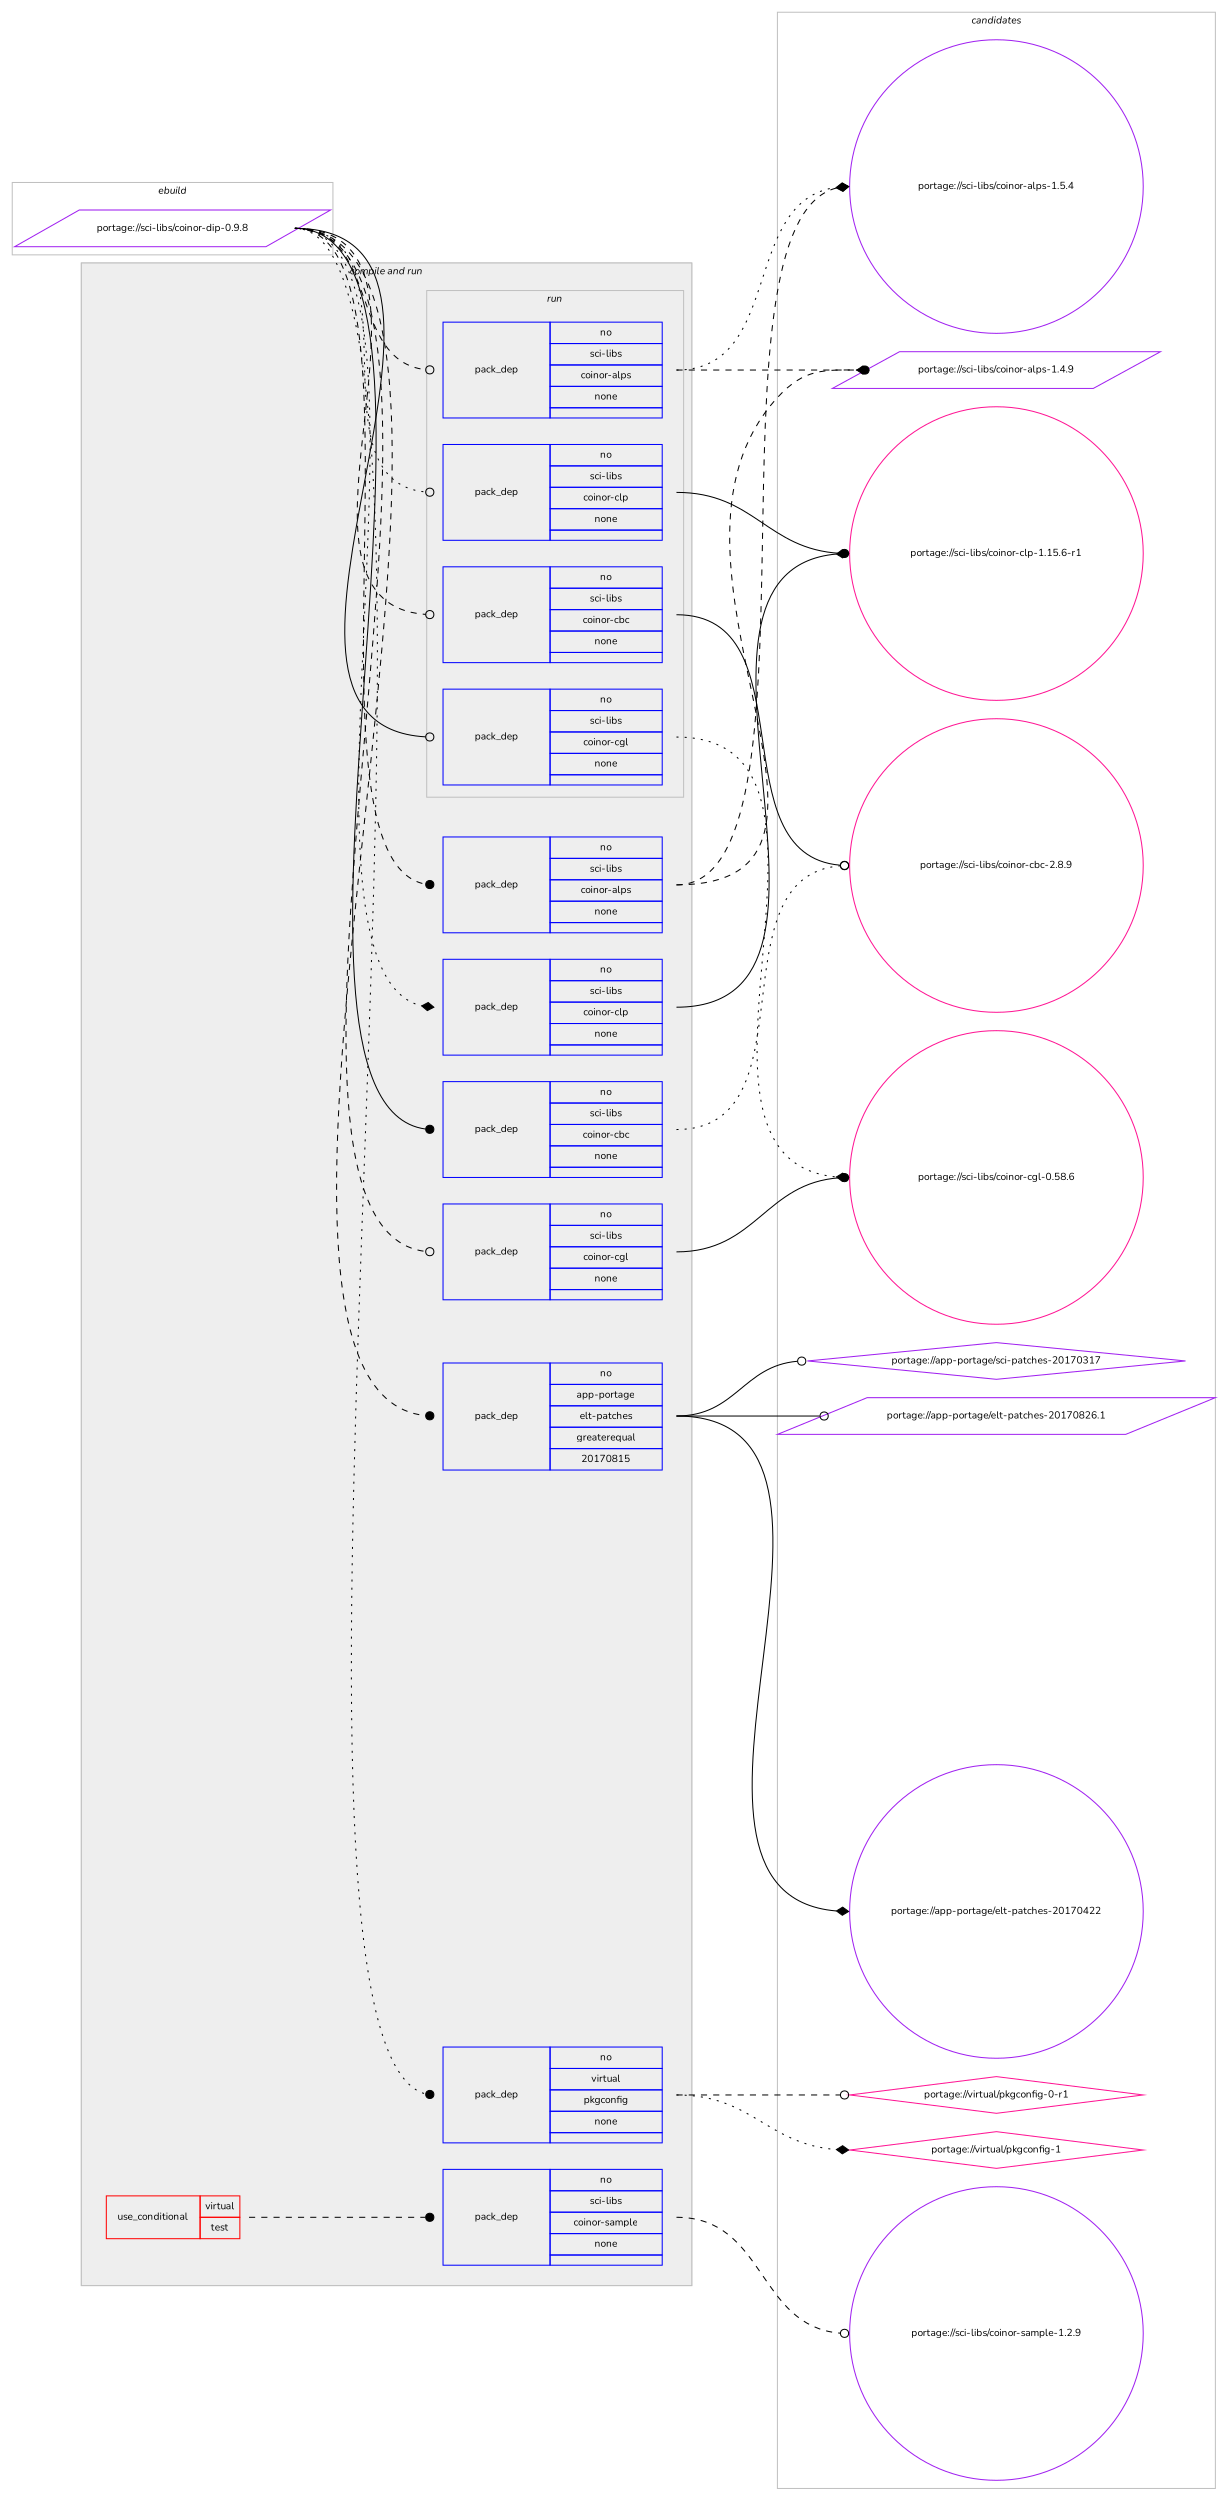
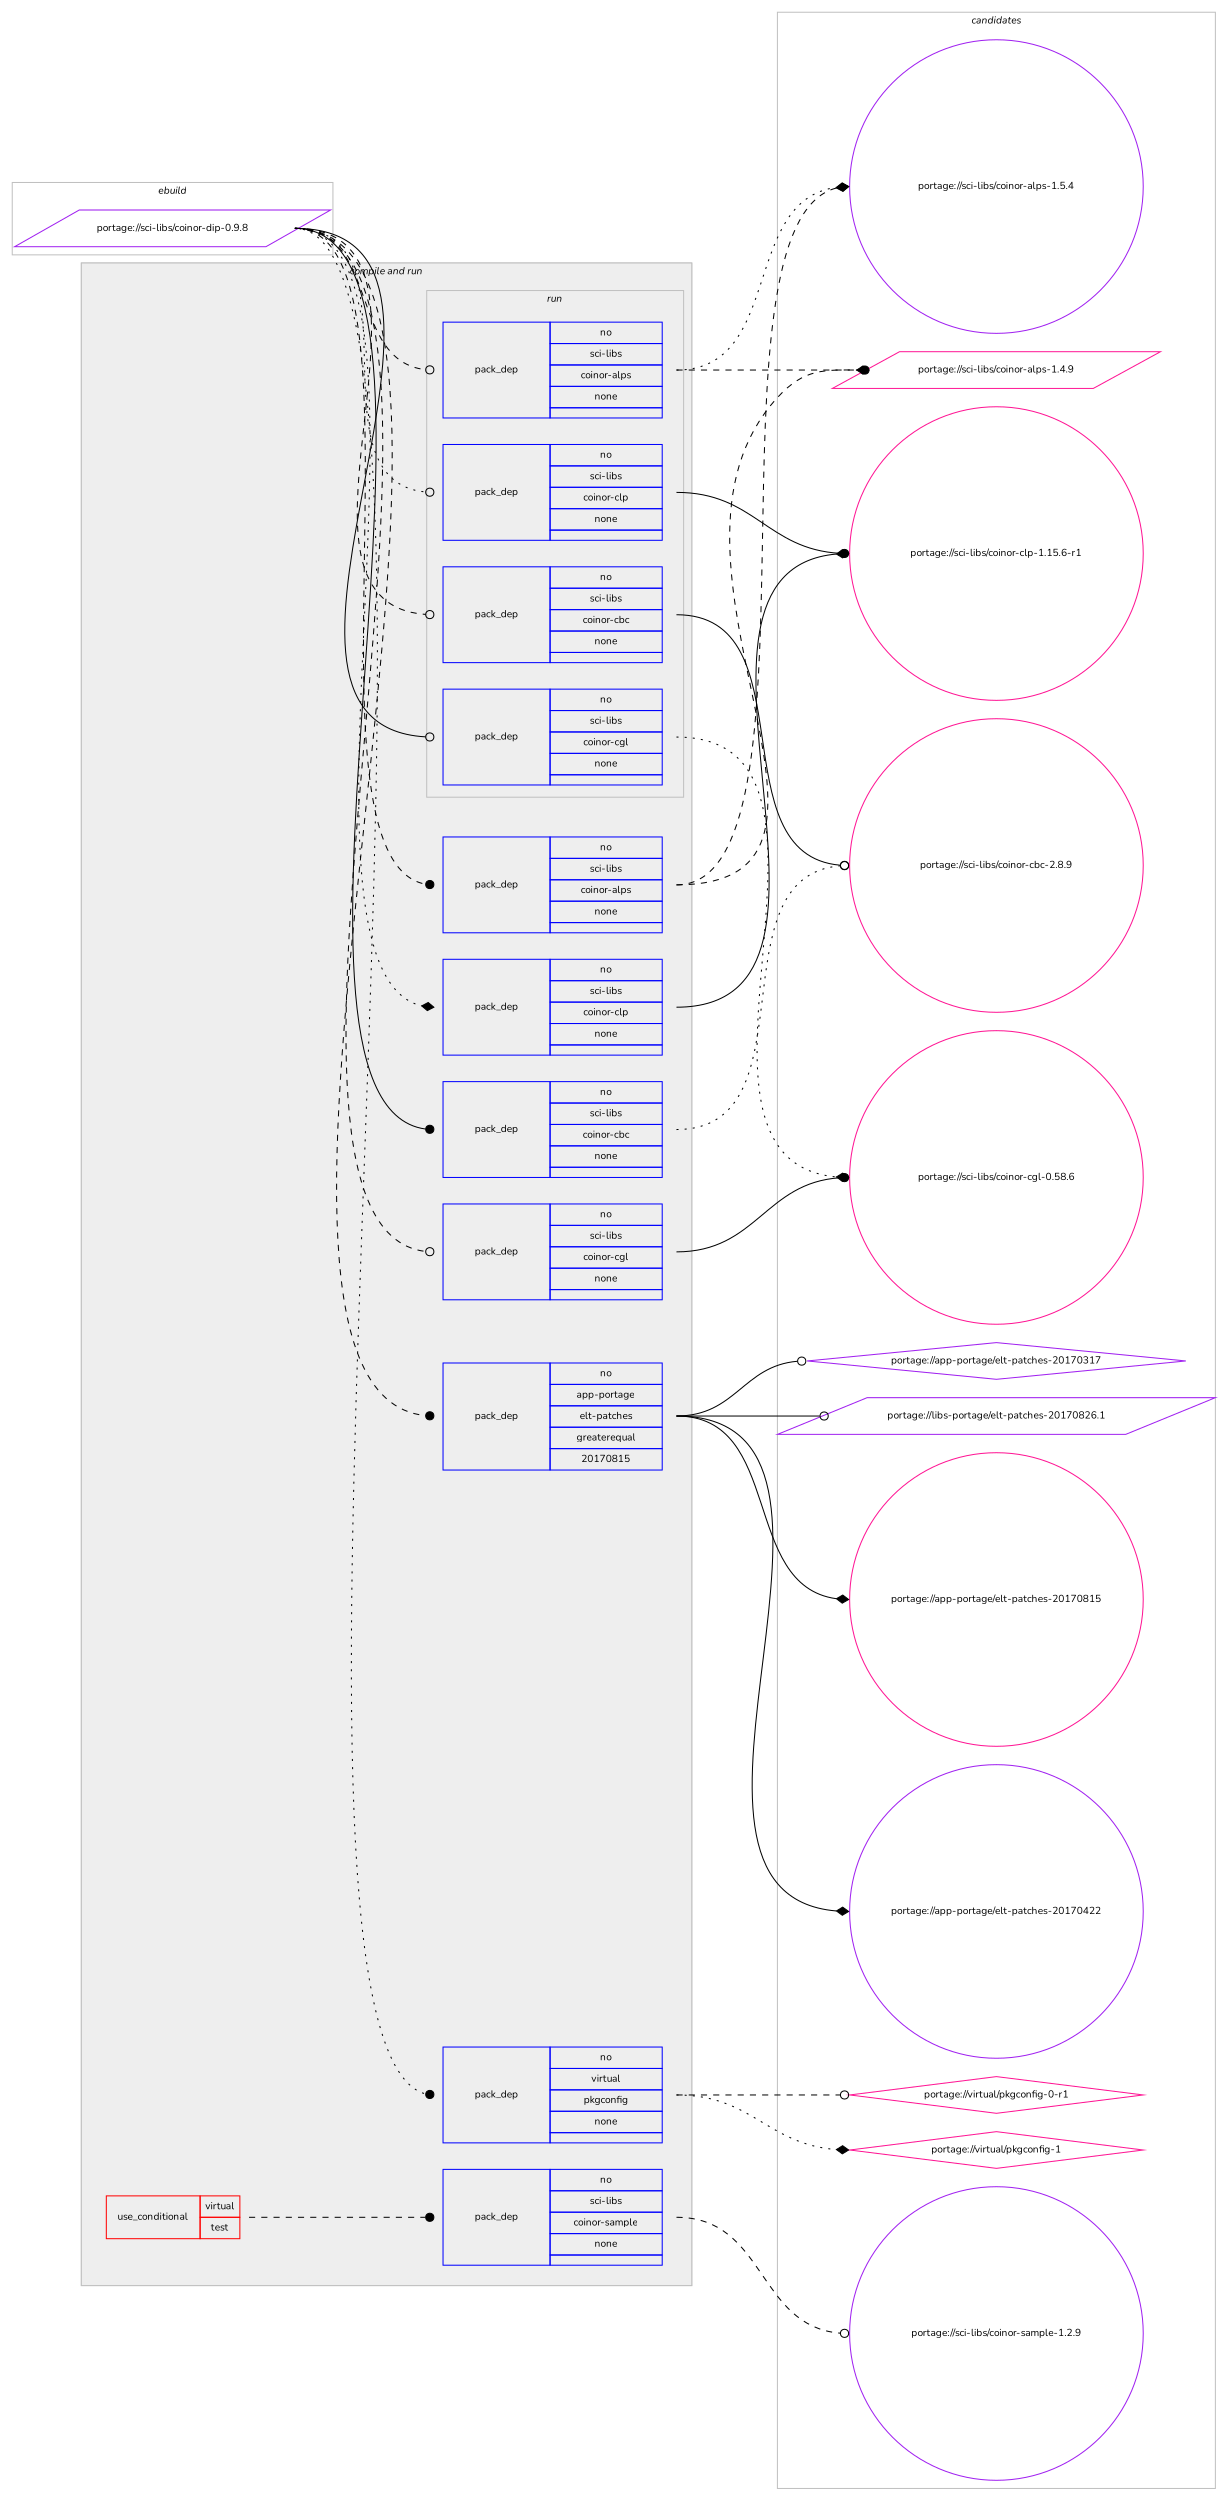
node "portage://sci-libs/coinor-alps-1.4.9": color purple -> deeppink
node "portage://app-portage/sci-patches-20170317": label "portage://app-portage/sci-patches-20170317" -> "portage://app-portage/elt-patches-20170317"
node "portage://app-portage/elt-patches-20170826.1": label "portage://app-portage/elt-patches-20170826.1" -> "portage://libs-portage/elt-patches-20170826.1"
node "portage://app-portage/elt-patches-20170815": added
